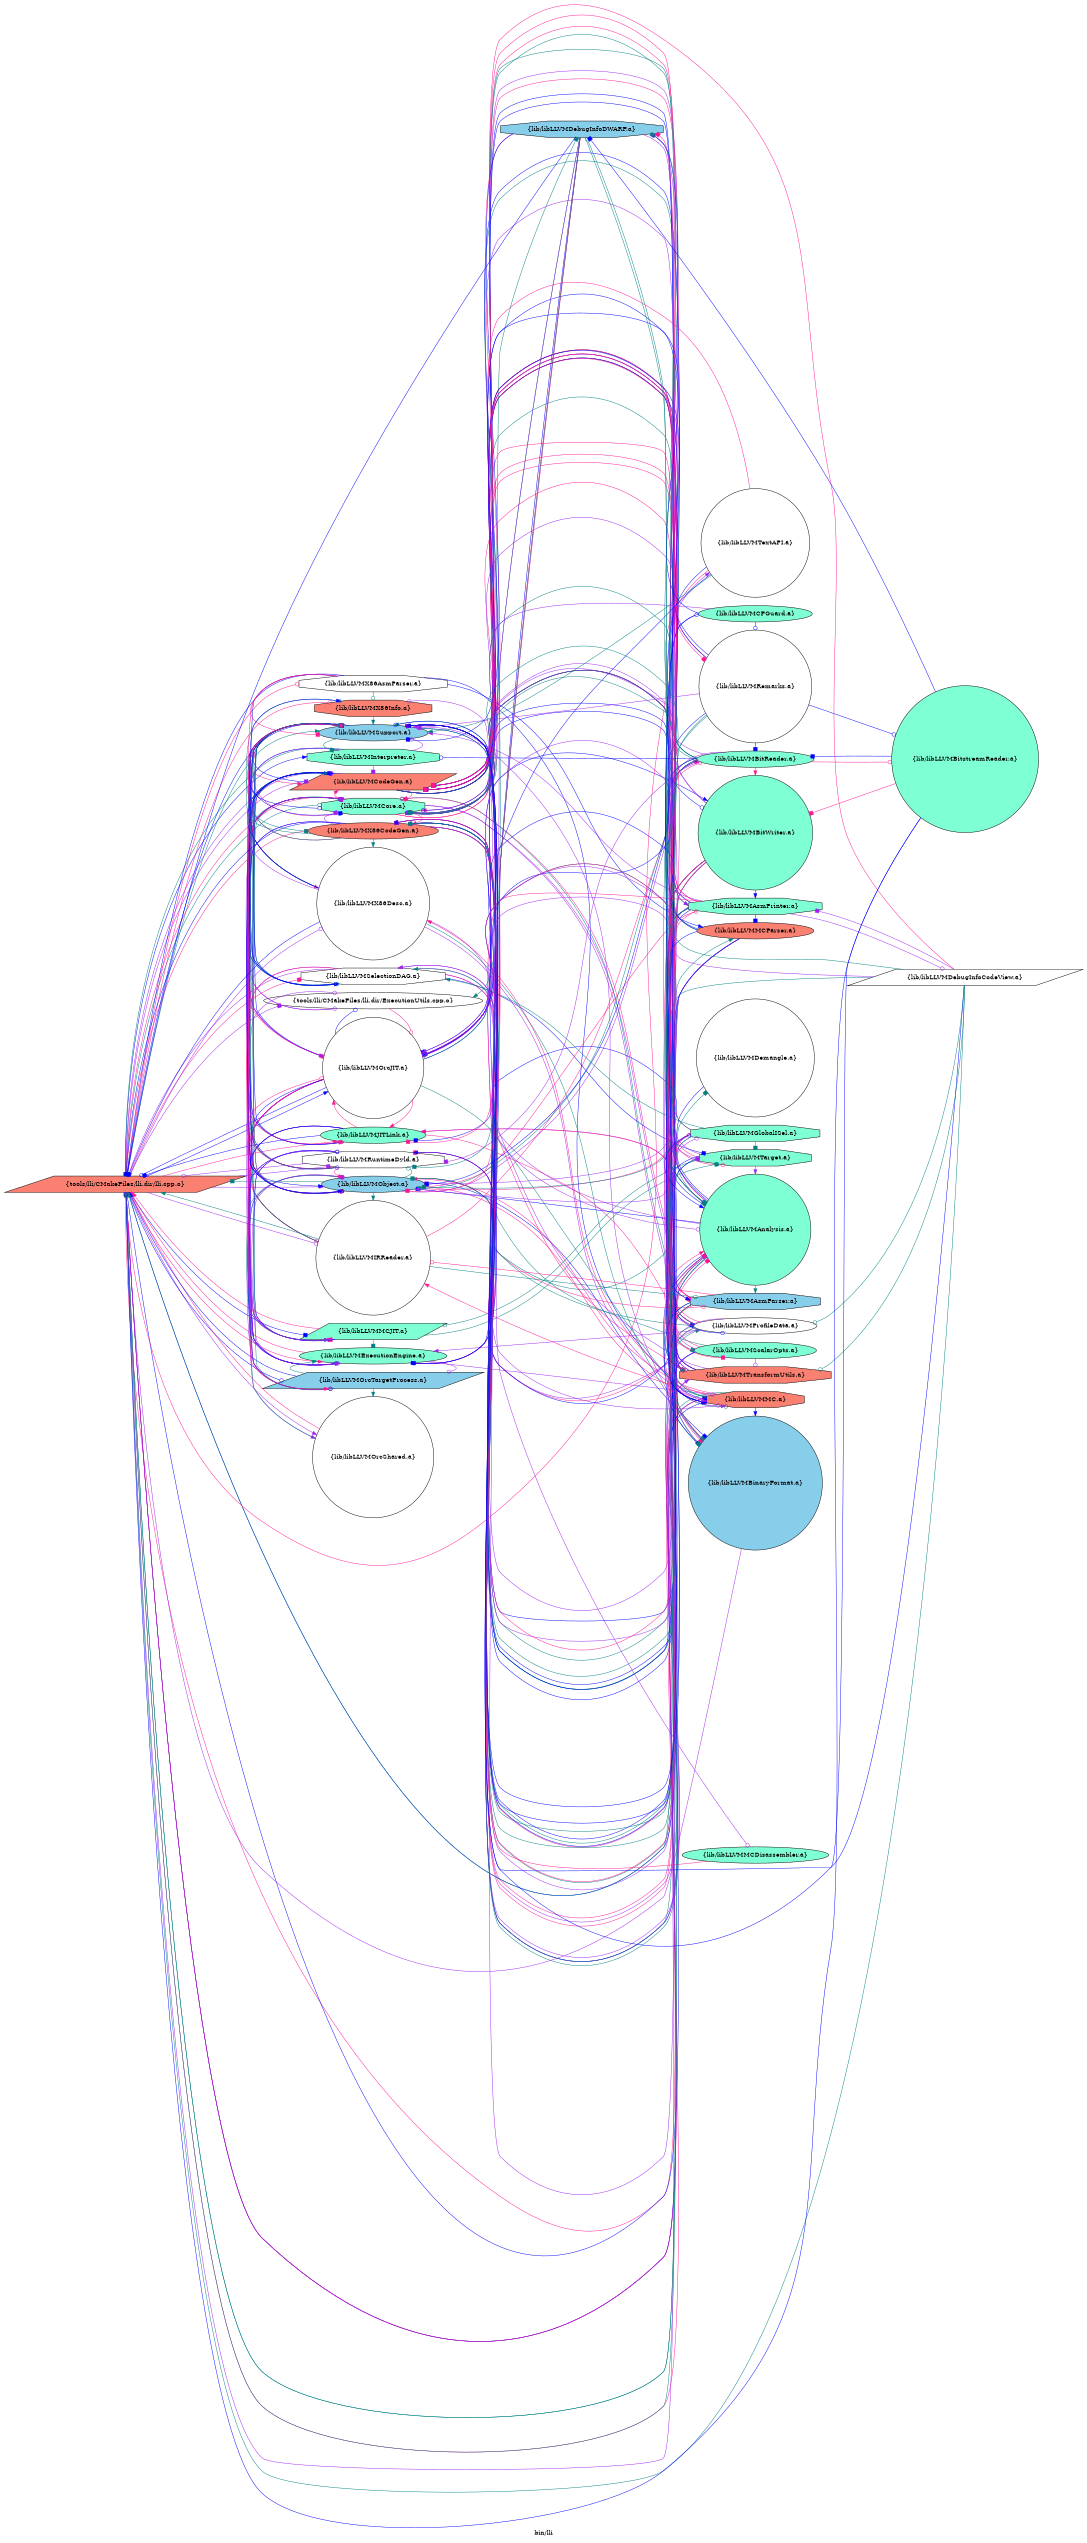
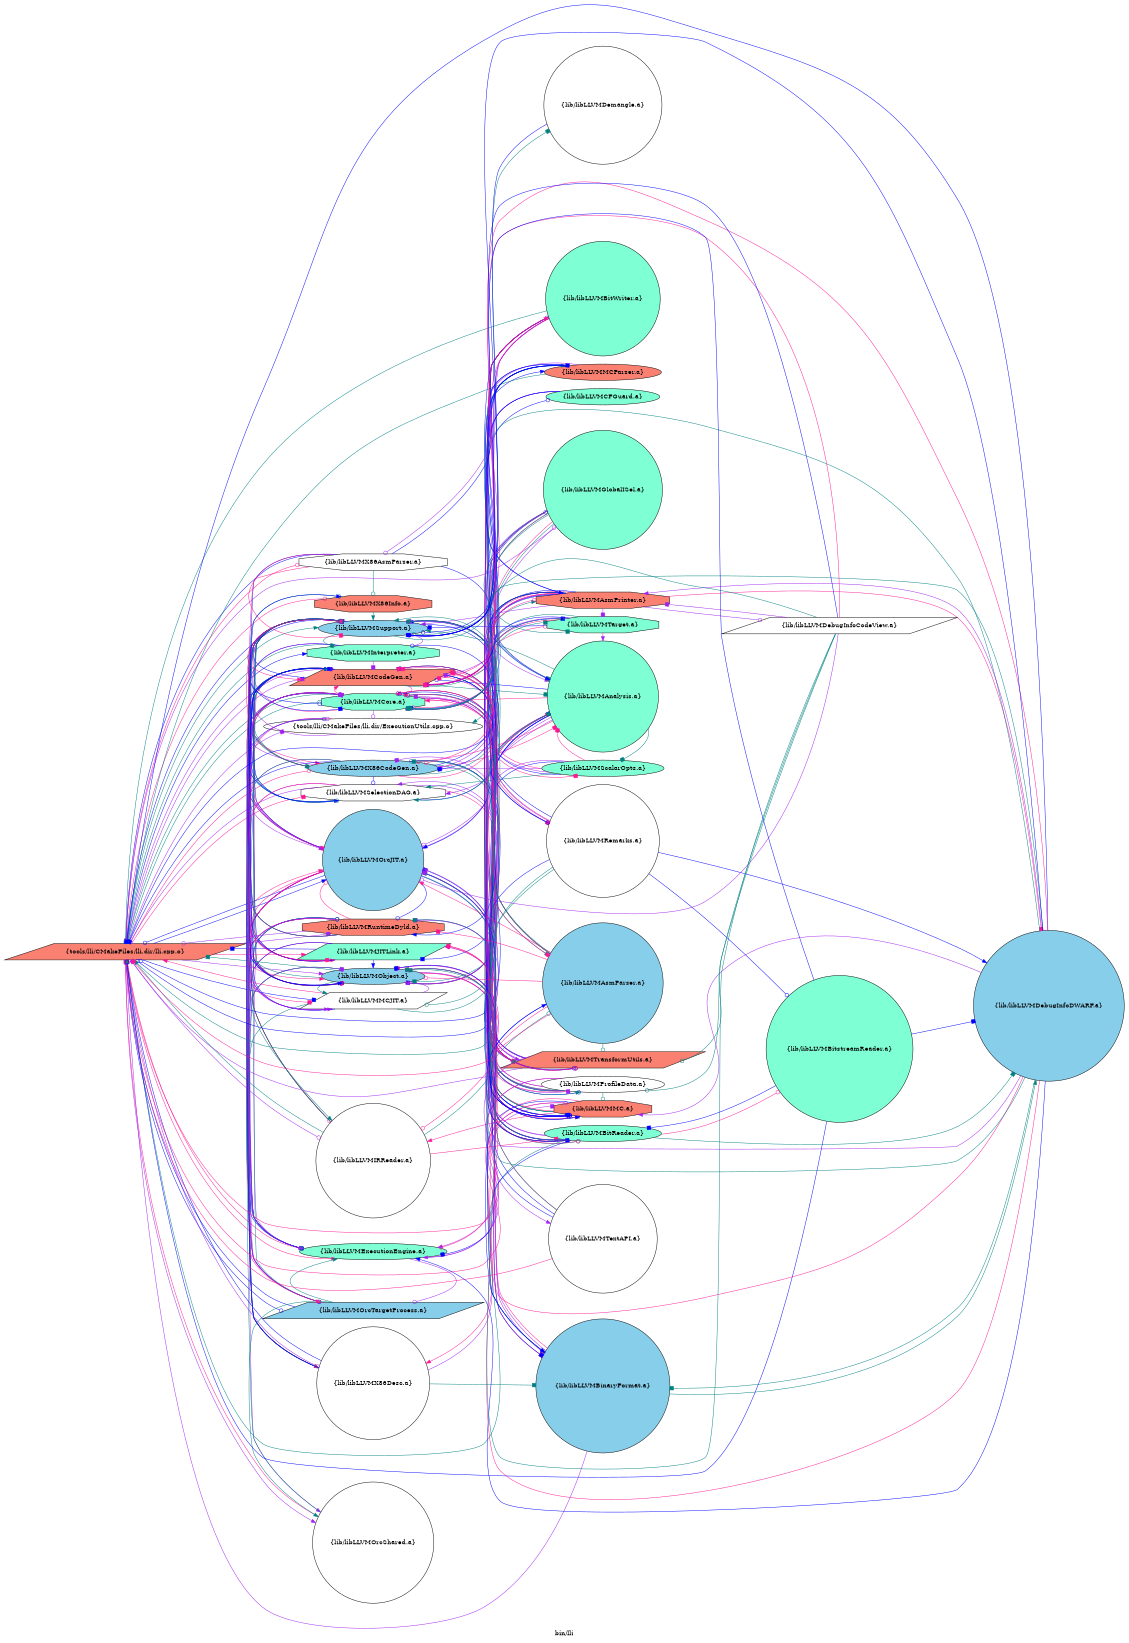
node "{lib/libLLVMDebugInfoDWARF.a}": shape octagon -> circle
edge "{lib/libLLVMCore.a}" -> "{lib/libLLVMDebugInfoDWARF.a}": reversed
edge "{lib/libLLVMDebugInfoDWARF.a}" -> "{lib/libLLVMOrcJIT.a}": arrowhead odot -> box
edge "{lib/libLLVMCFGuard.a}" -> "{lib/libLLVMRemarks.a}": now "{lib/libLLVMAsmPrinter.a}" -> "{lib/libLLVMRemarks.a}"
edge "{lib/libLLVMOrcJIT.a}" -> "{lib/libLLVMBitWriter.a}": removed
edge "{lib/libLLVMBinaryFormat.a}" -> "{lib/libLLVMDebugInfoDWARF.a}": arrowhead odot -> normal
edge "{lib/libLLVMBitstreamReader.a}" -> "{lib/libLLVMBitWriter.a}": removed
node "{lib/libLLVMX86CodeGen.a}": fillcolor salmon -> skyblue
edge "{lib/libLLVMCore.a}" -> "{tools/lli/CMakeFiles/lli.dir/lli.cpp.o}": color deeppink -> teal
node "{lib/libLLVMAsmPrinter.a}": fillcolor aquamarine -> salmon
node "{lib/libLLVMOrcJIT.a}": fillcolor white -> skyblue
node "{lib/libLLVMGlobalISel.a}": shape octagon -> circle
node "{lib/libLLVMJITLink.a}": shape ellipse -> parallelogram
node "{lib/libLLVMRuntimeDyld.a}": fillcolor white -> salmon
edge "{lib/libLLVMSelectionDAG.a}" -> "{lib/libLLVMAnalysis.a}": removed
edge "{lib/libLLVMAnalysis.a}" -> "{lib/libLLVMProfileData.a}": color blue -> purple
edge "{lib/libLLVMObject.a}" -> "{lib/libLLVMAsmParser.a}": reversed
node "{lib/libLLVMAsmParser.a}": shape octagon -> circle
node "{lib/libLLVMMCJIT.a}": fillcolor aquamarine -> white
node "{lib/libLLVMTransformUtils.a}": shape octagon -> parallelogram
node "{lib/libLLVMMCDisassembler.a}": removed
edge "{lib/libLLVMMCParser.a}" -> "{lib/libLLVMX86Info.a}": now "{lib/libLLVMMCParser.a}" -> "{lib/libLLVMX86AsmParser.a}"
edge "{lib/libLLVMDebugInfoCodeView.a}" -> "{tools/lli/CMakeFiles/lli.dir/lli.cpp.o}": removed
